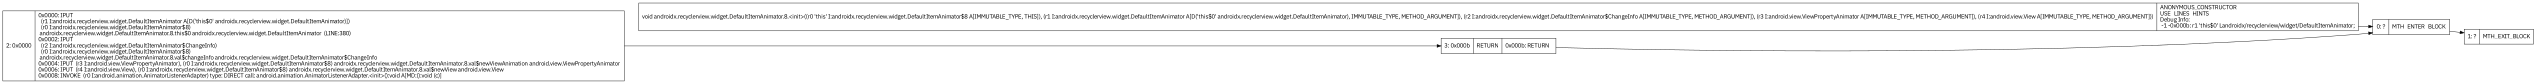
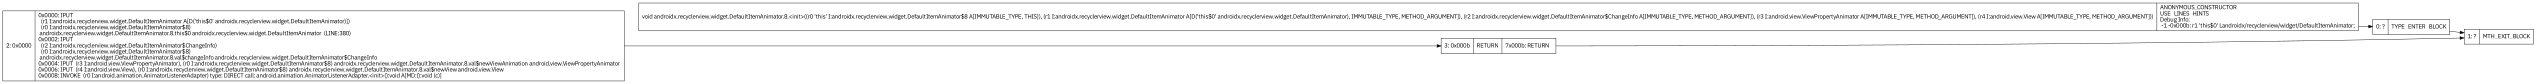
node "0: ?": text "MTH_ENTER_BLOCK" -> "TYPE_ENTER_BLOCK"
node "3: 0x000b": text "0x000b: RETURN" -> "7x000b: RETURN"
edge "3: 0x000b" -> "0: ?": now "3: 0x000b" -> "1: ?"
